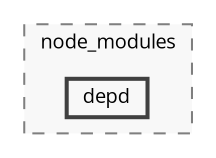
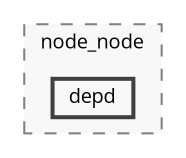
cluster "node_modules": label "node_modules" -> "node_node"
